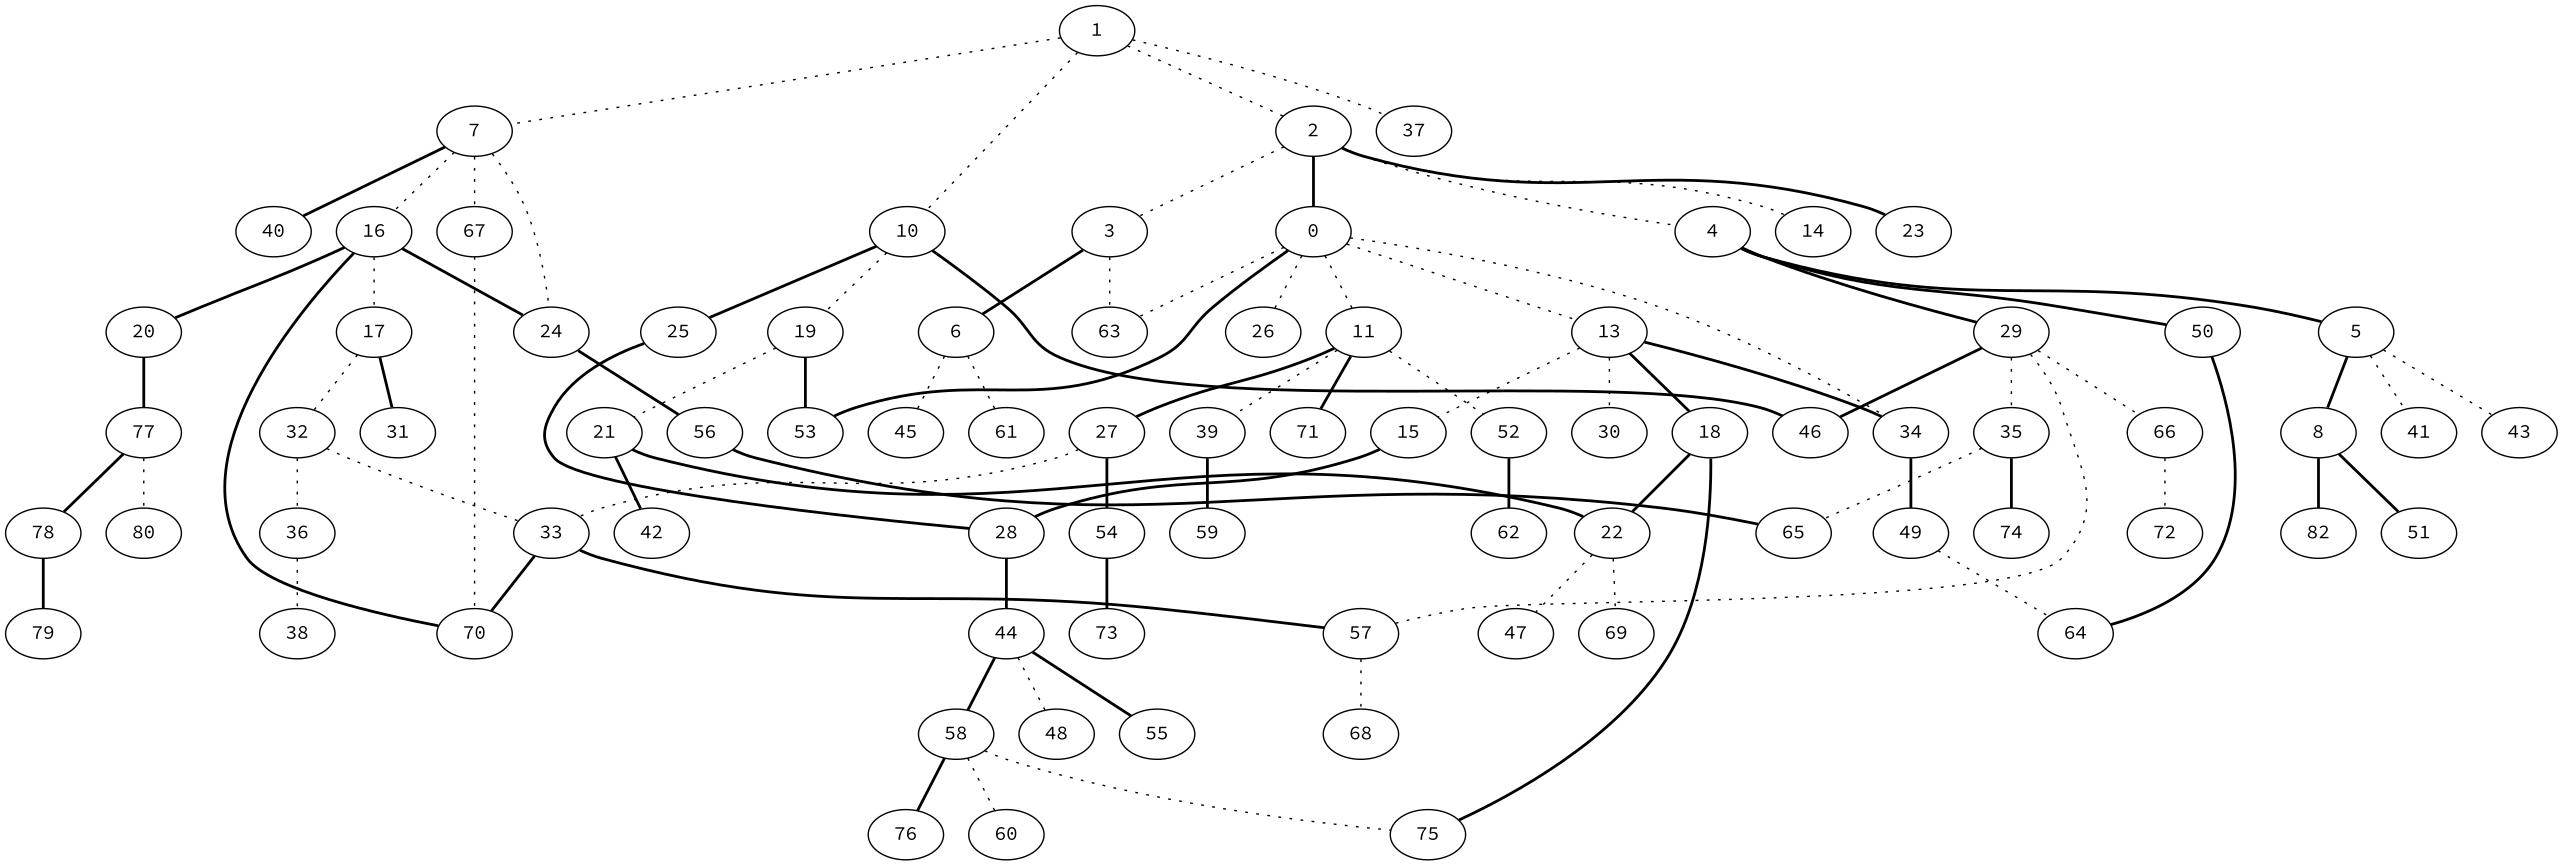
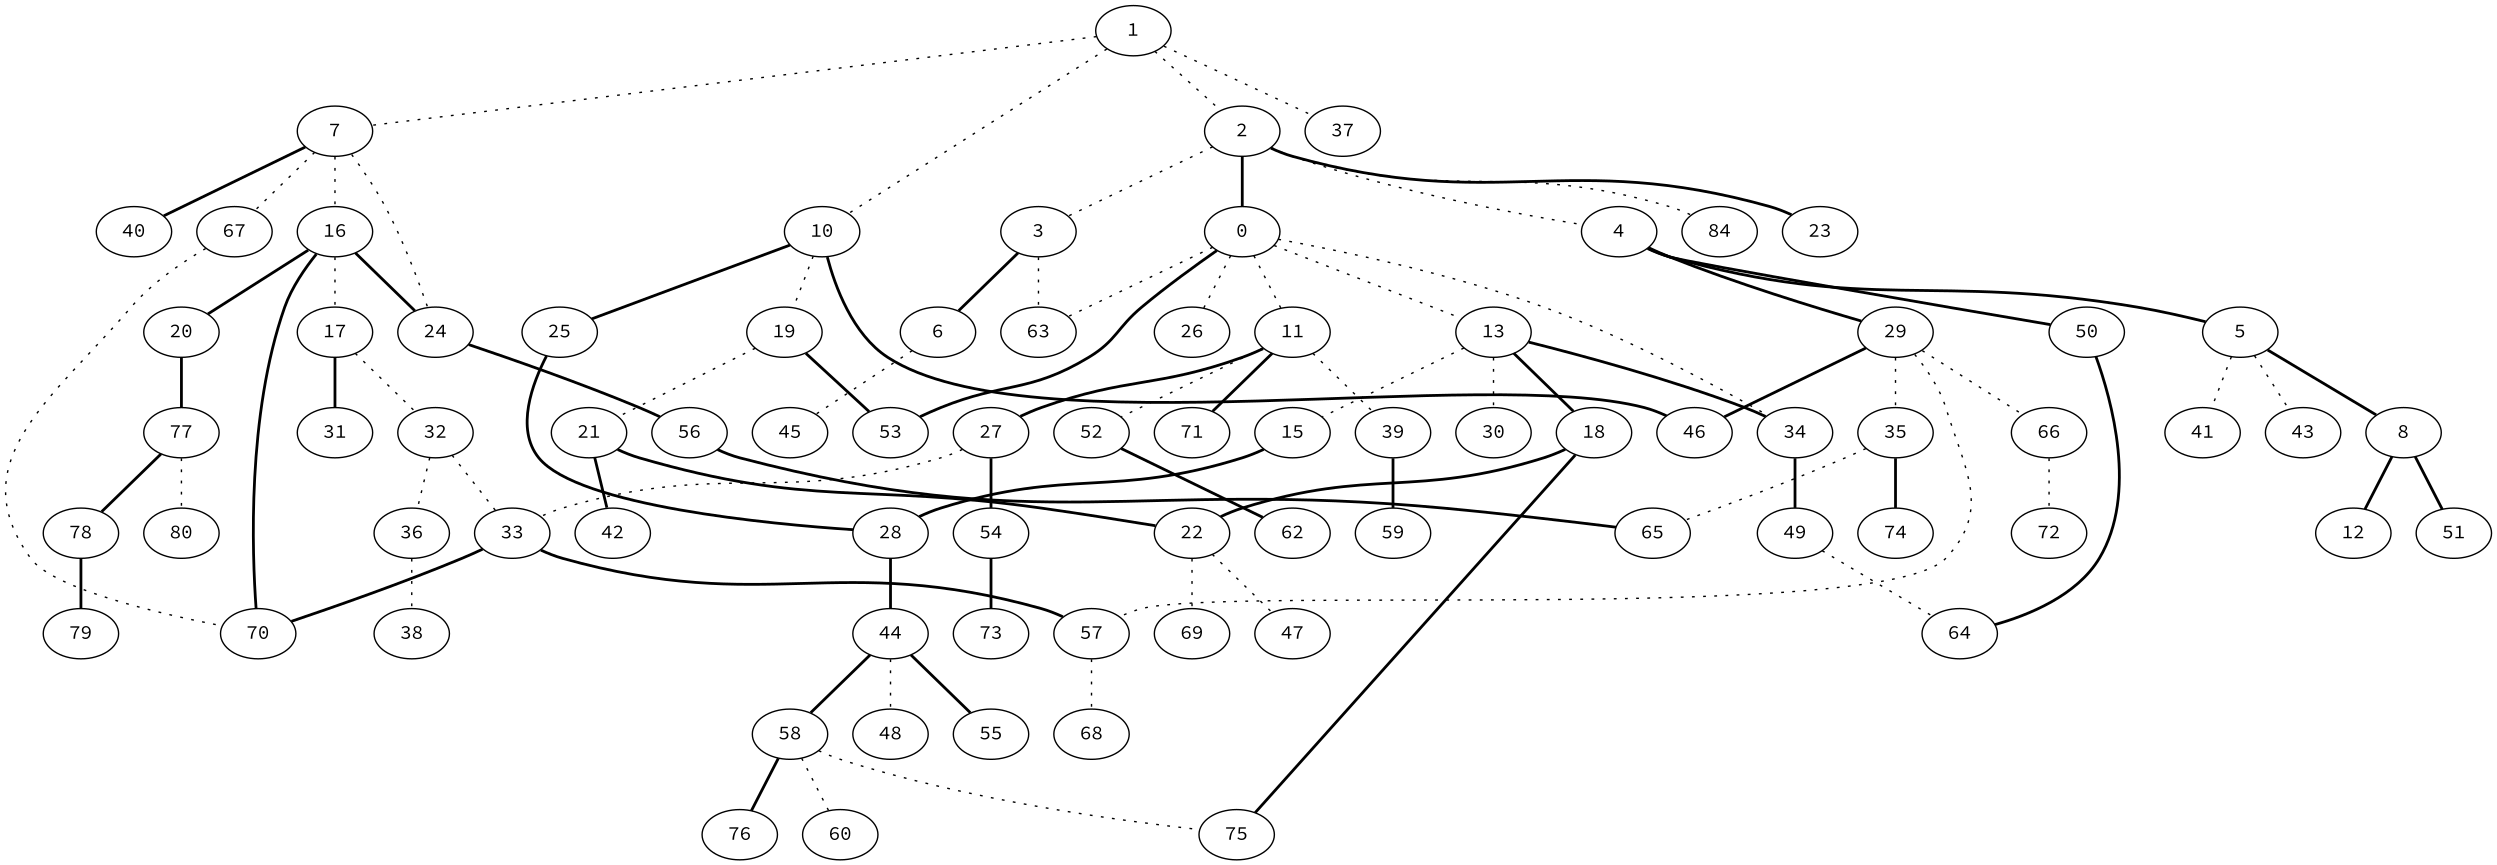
node "14": label "14" -> "84"
node "61": removed
node "82": label "82" -> "12"
